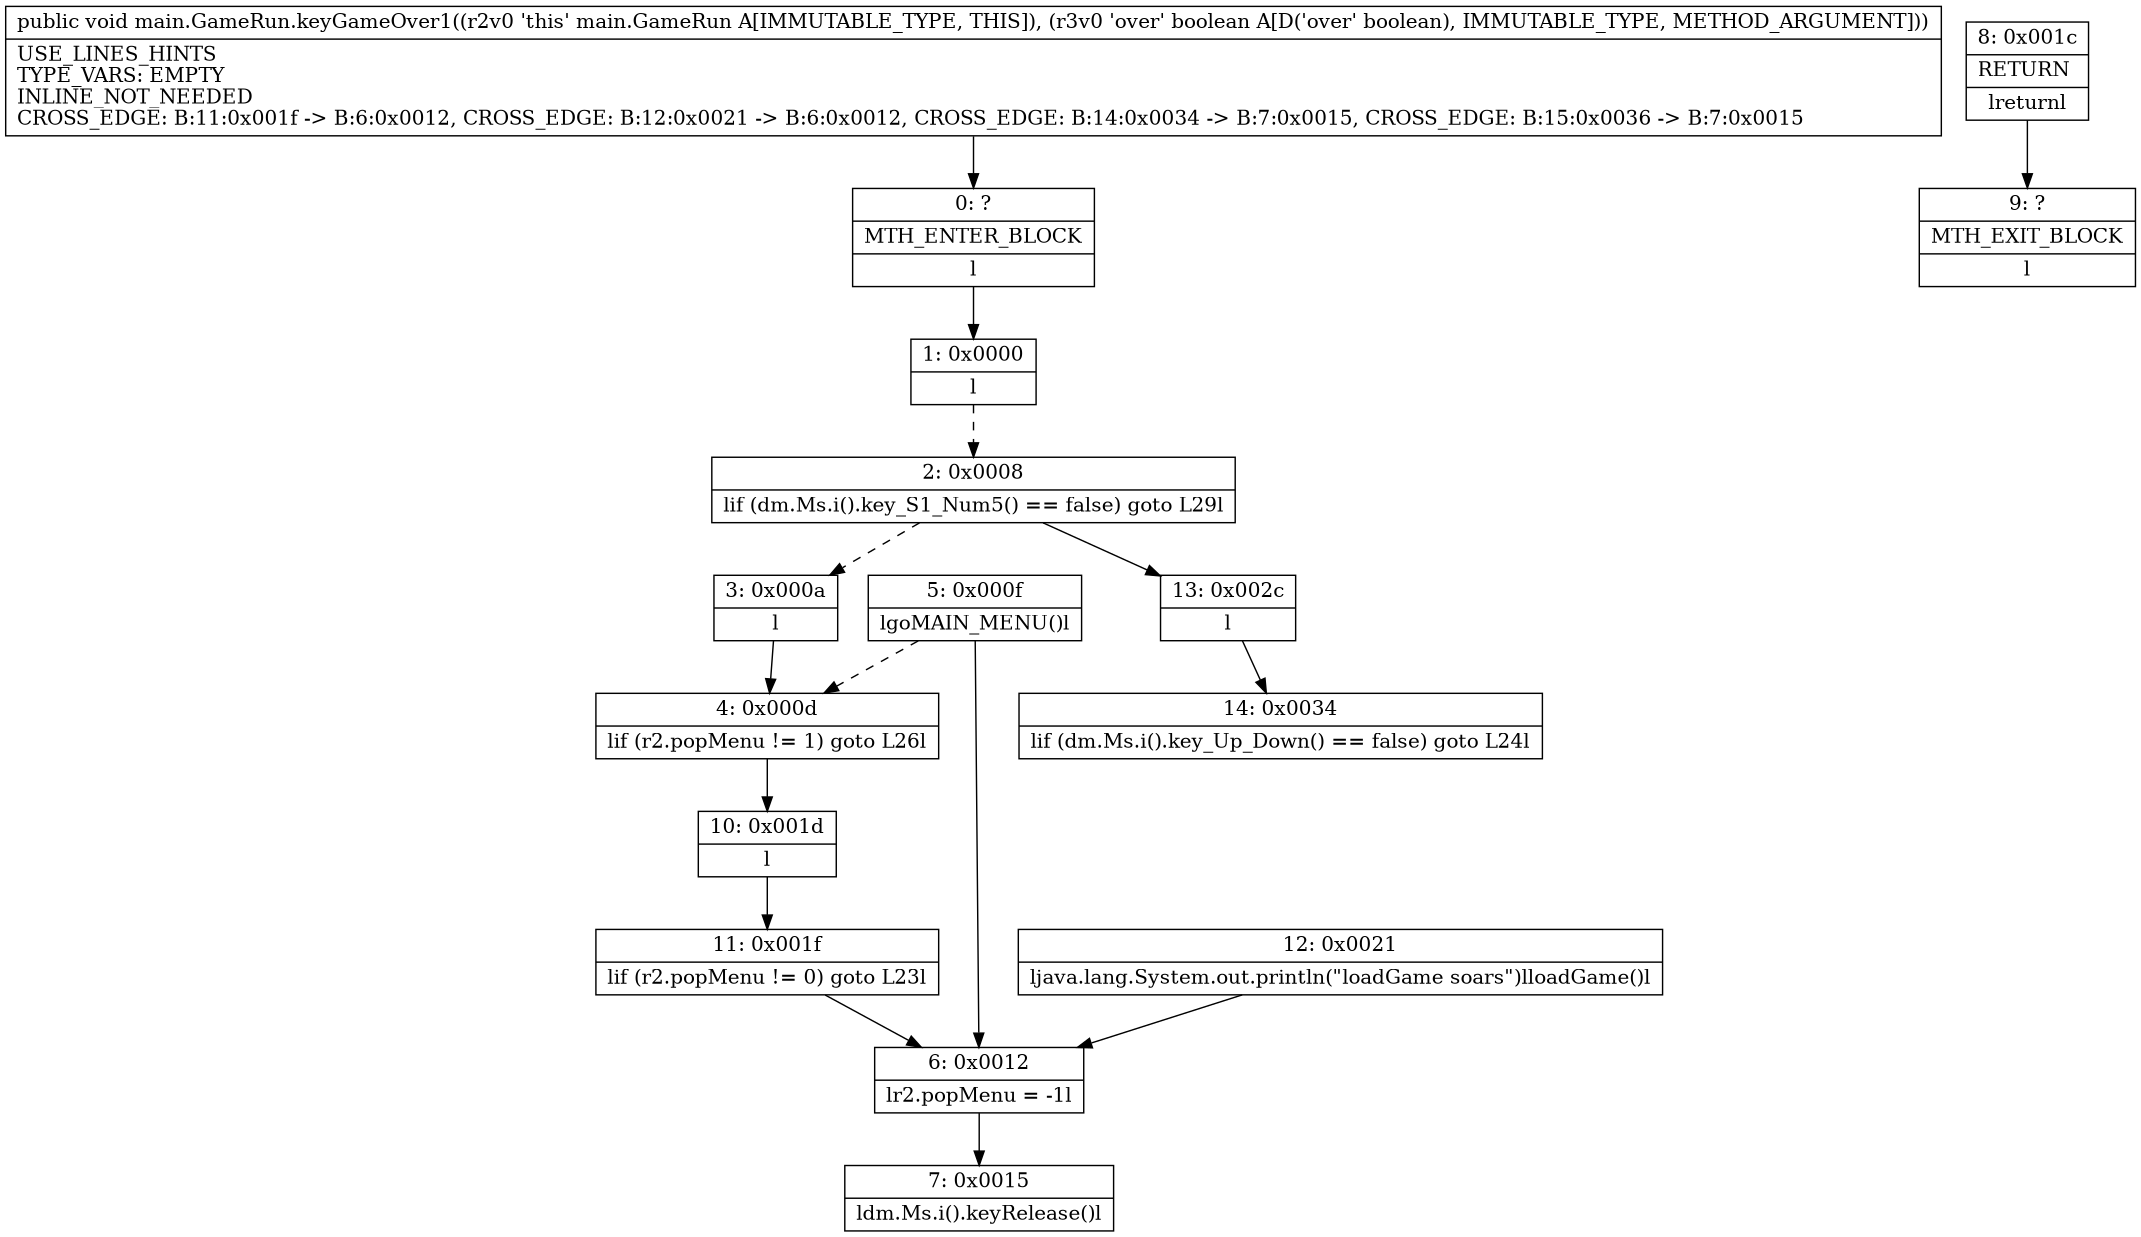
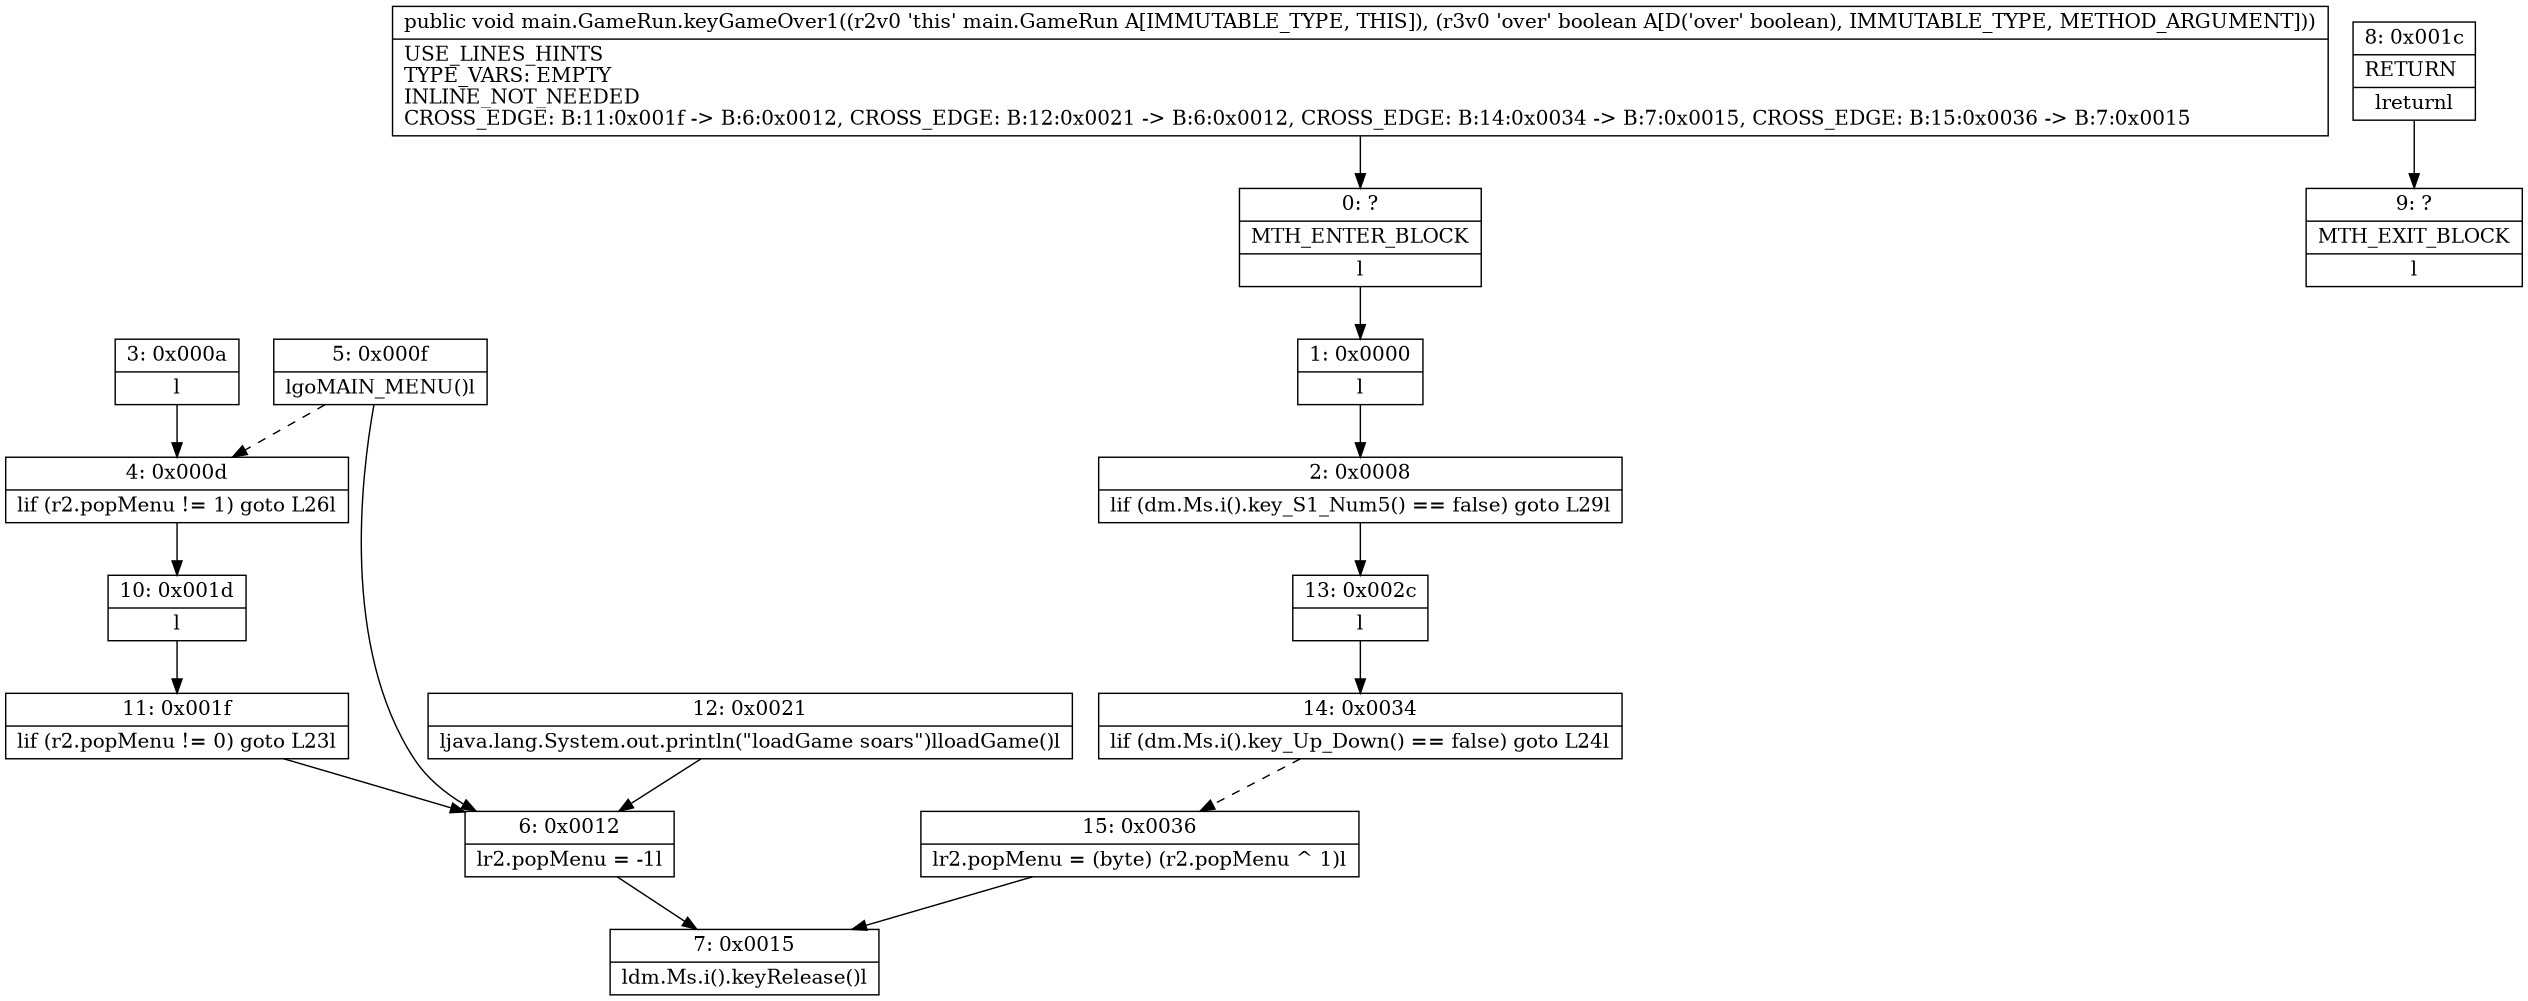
edge "1: 0x0000" -> "2: 0x0008": style dashed -> solid
edge "2: 0x0008" -> "3: 0x000a": removed
node "15: 0x0036": added
